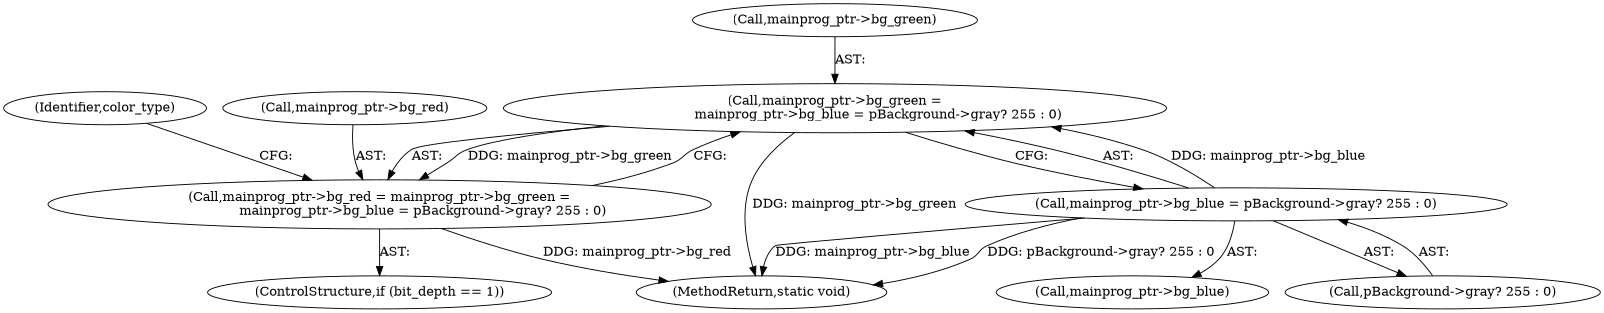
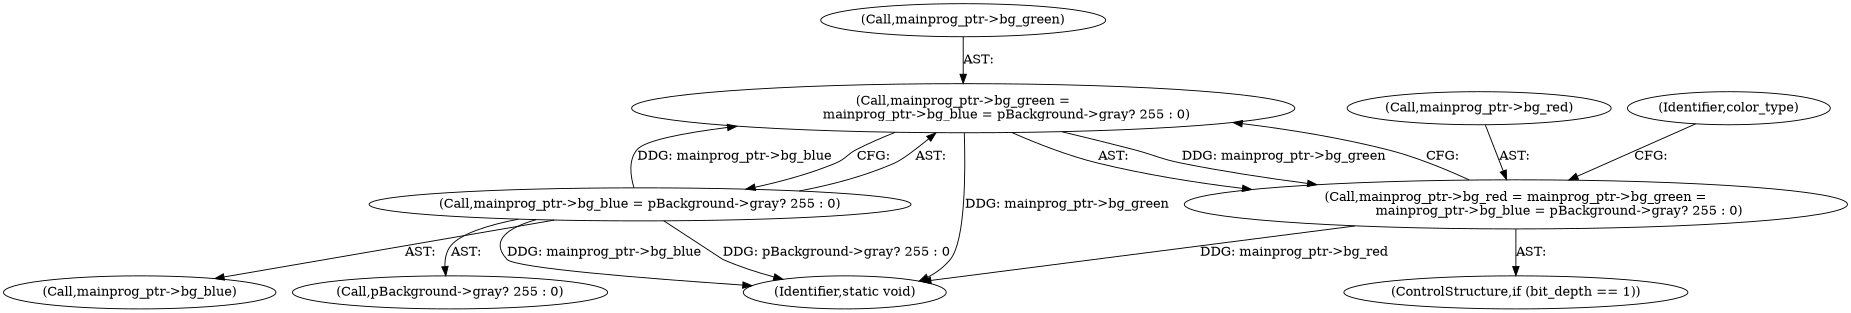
edge "(Call,pBackground->gray? 255 : 0)" -> "(Call,mainprog_ptr->bg_blue = pBackground->gray? 255 : 0)": removed, label "AST:"
node "(MethodReturn,static void)": label "(MethodReturn,static void)" -> "(Identifier,static void)"
